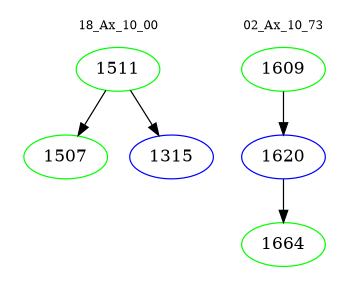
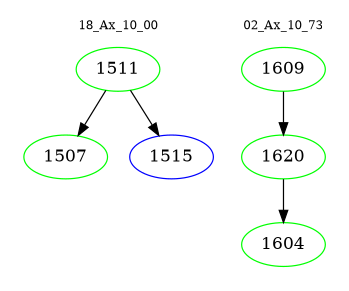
node "1315": label "1315" -> "1515"
node "1620": color blue -> green
node "1664": label "1664" -> "1604"
